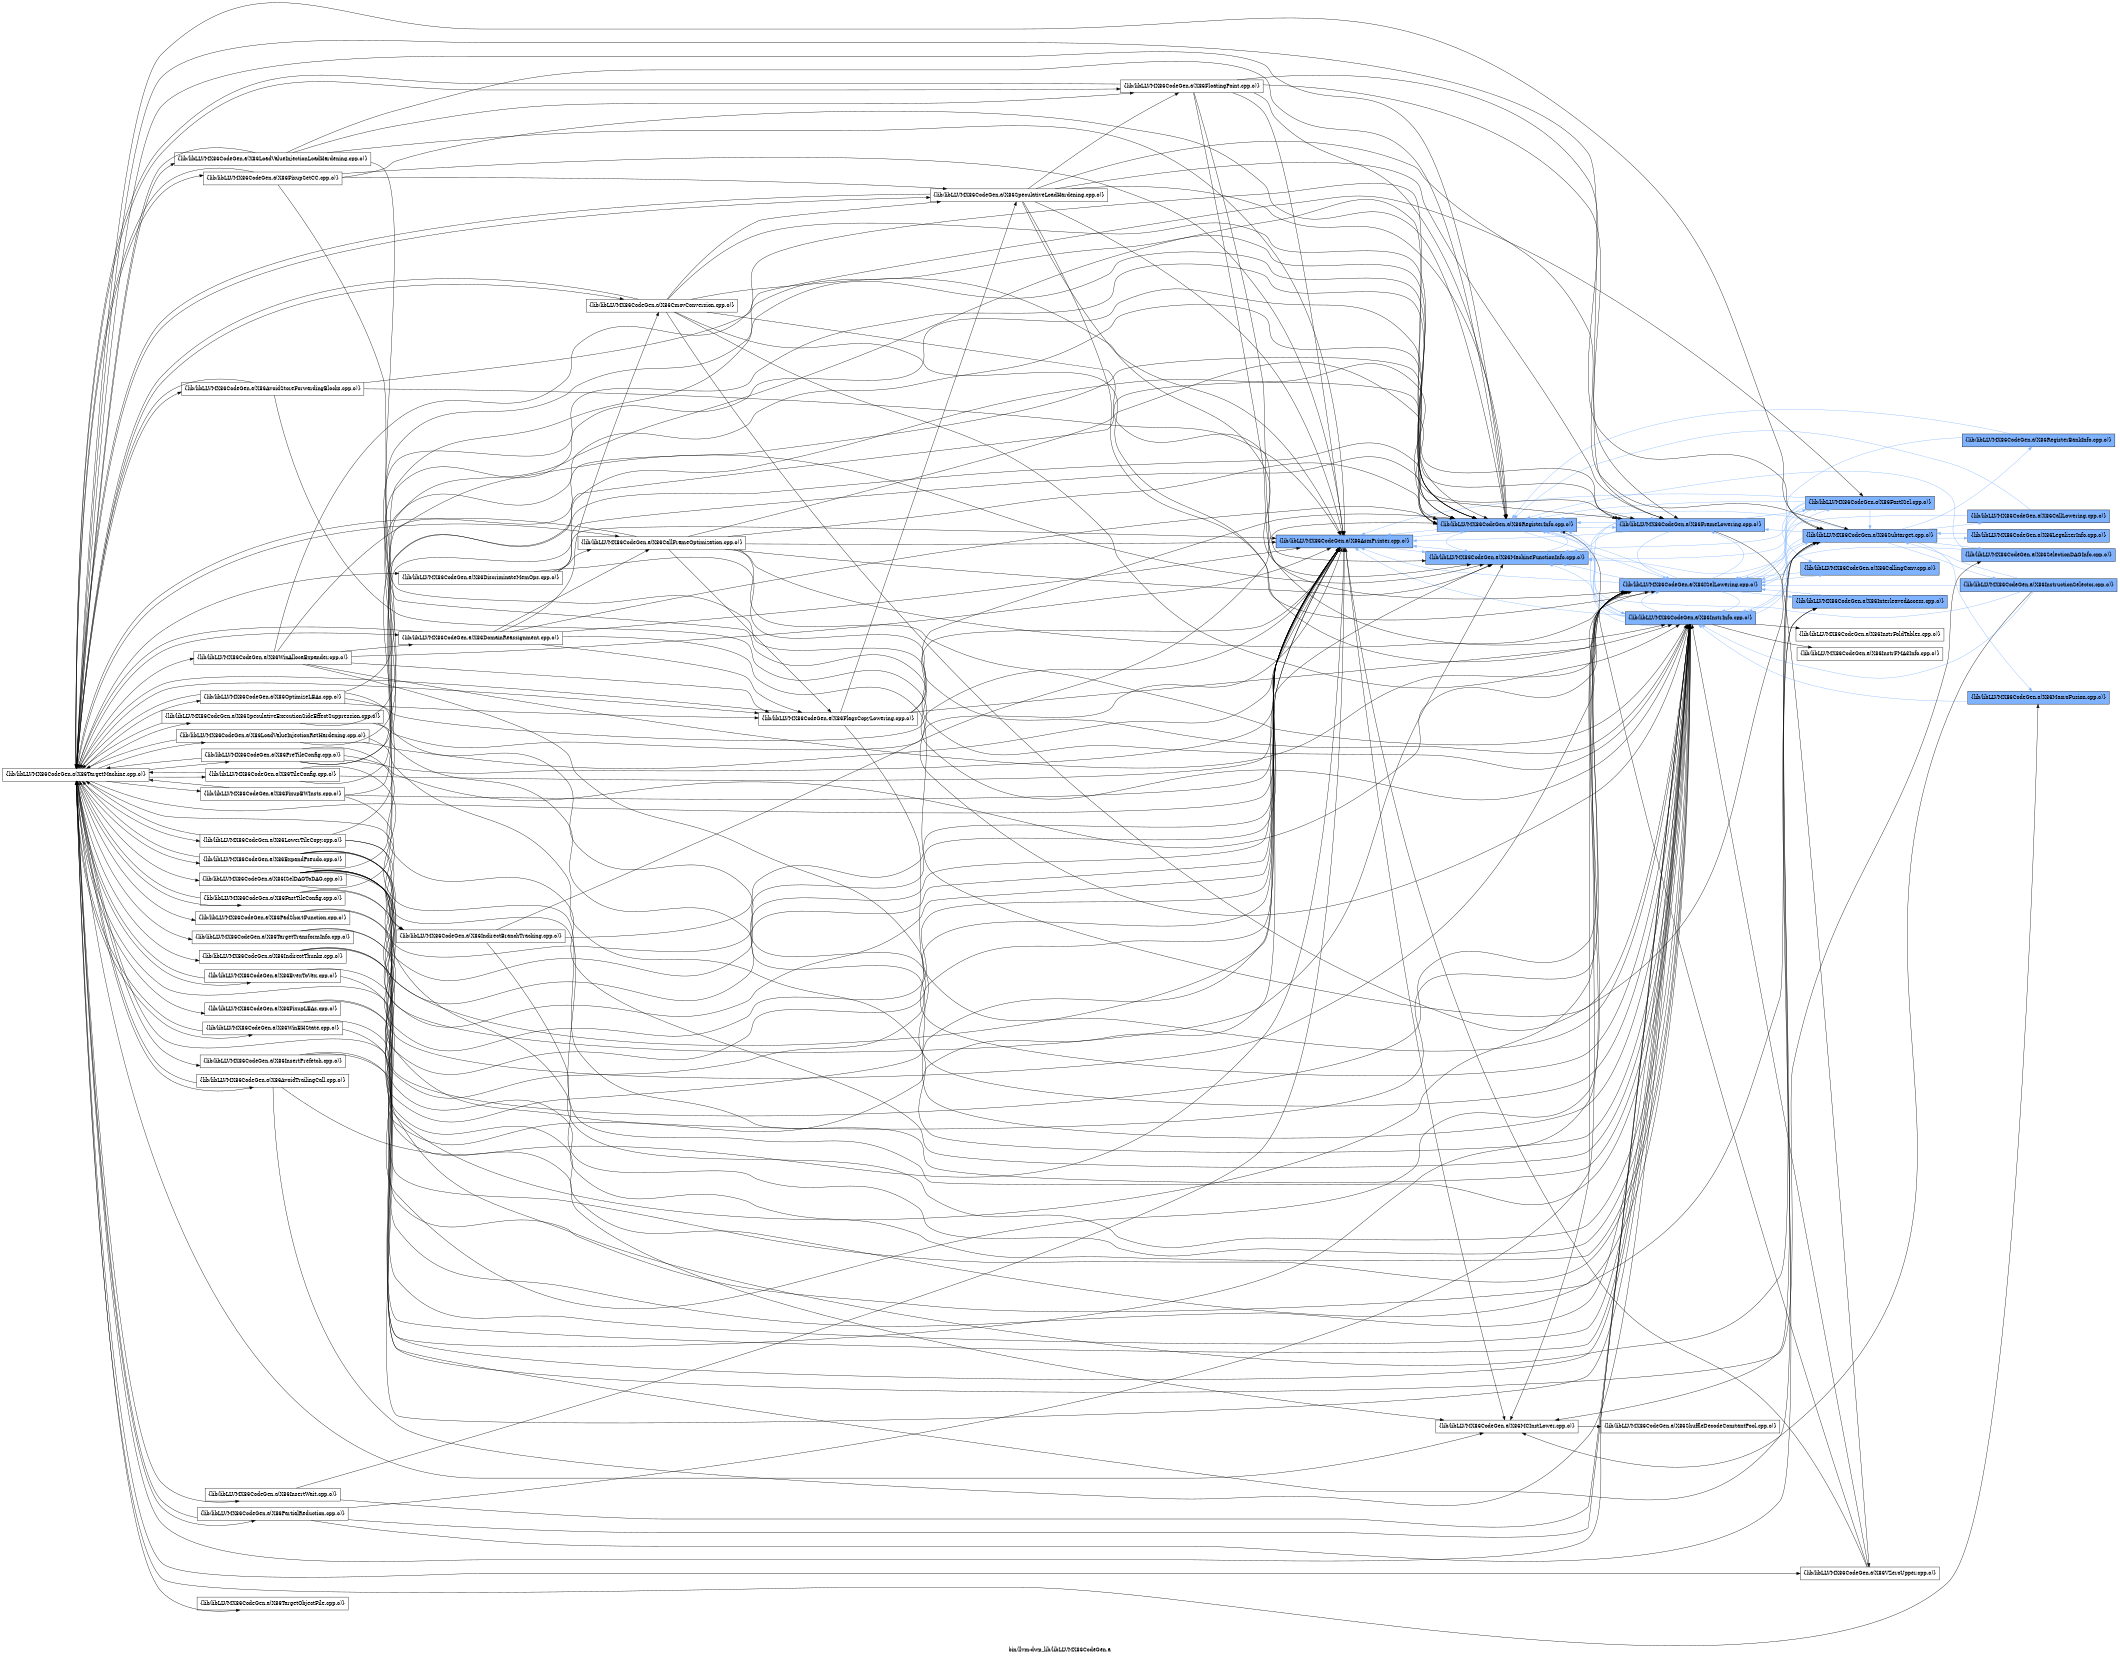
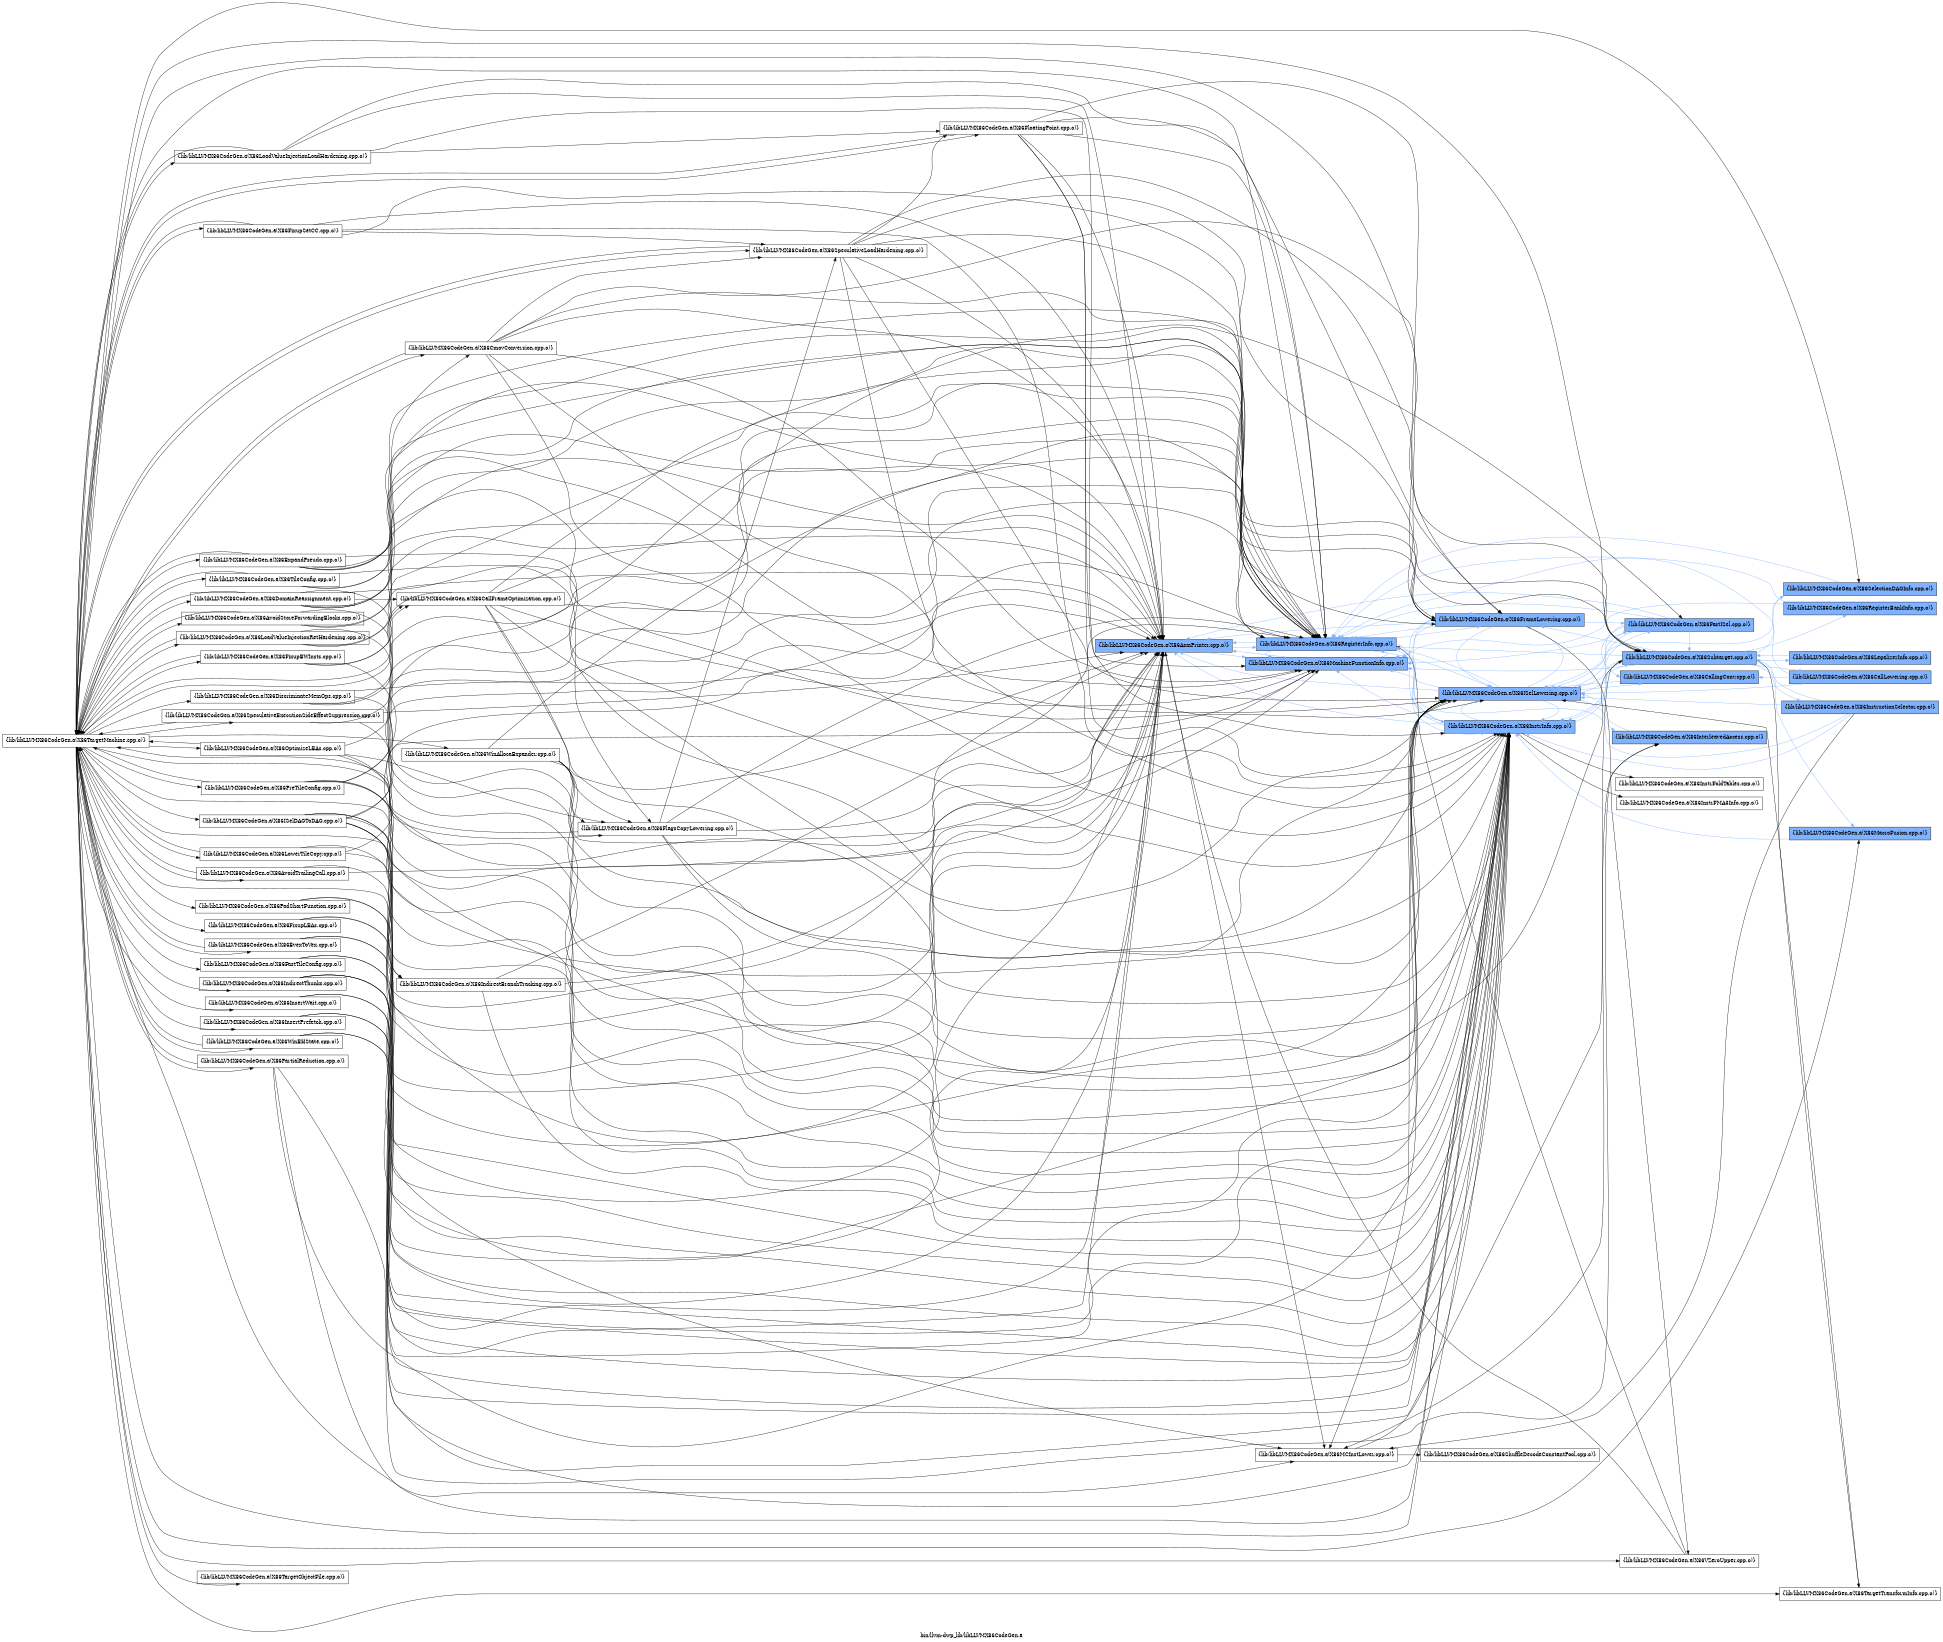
edge "{lib/libLLVMX86CodeGen.a(X86WinAllocaExpander.cpp.o)}" -> "{lib/libLLVMX86CodeGen.a(X86DomainReassignment.cpp.o)}": removed
edge "{lib/libLLVMX86CodeGen.a(X86CallLowering.cpp.o)}" -> "{lib/libLLVMX86CodeGen.a(X86CallingConv.cpp.o)}": added
edge "{lib/libLLVMX86CodeGen.a(X86FastTileConfig.cpp.o)}" -> "{lib/libLLVMX86CodeGen.a(X86TargetMachine.cpp.o)}": removed
edge "{lib/libLLVMX86CodeGen.a(X86VZeroUpper.cpp.o)}" -> "{lib/libLLVMX86CodeGen.a(X86InstrInfo.cpp.o)}": now "{lib/libLLVMX86CodeGen.a(X86MCInstLower.cpp.o)}" -> "{lib/libLLVMX86CodeGen.a(X86InstrInfo.cpp.o)}"
edge "{lib/libLLVMX86CodeGen.a(X86AvoidTrailingCall.cpp.o)}" -> "{lib/libLLVMX86CodeGen.a(X86AsmPrinter.cpp.o)}": now "{lib/libLLVMX86CodeGen.a(X86AvoidTrailingCall.cpp.o)}" -> "{lib/libLLVMX86CodeGen.a(X86MachineFunctionInfo.cpp.o)}"
edge "{lib/libLLVMX86CodeGen.a(X86TargetTransformInfo.cpp.o)}" -> "{lib/libLLVMX86CodeGen.a(X86Subtarget.cpp.o)}": reversed
